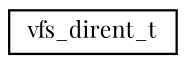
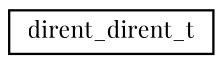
node "vfs_dirent_t": label "vfs_dirent_t" -> "dirent_dirent_t"
